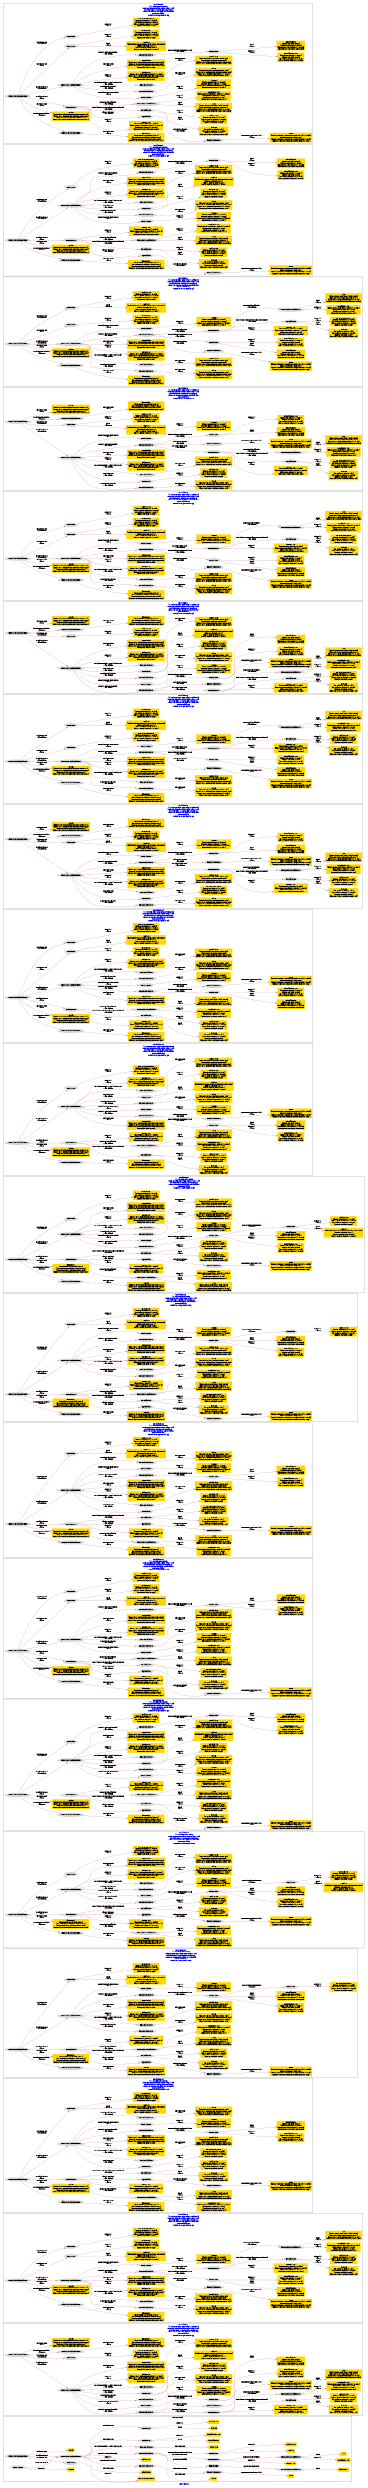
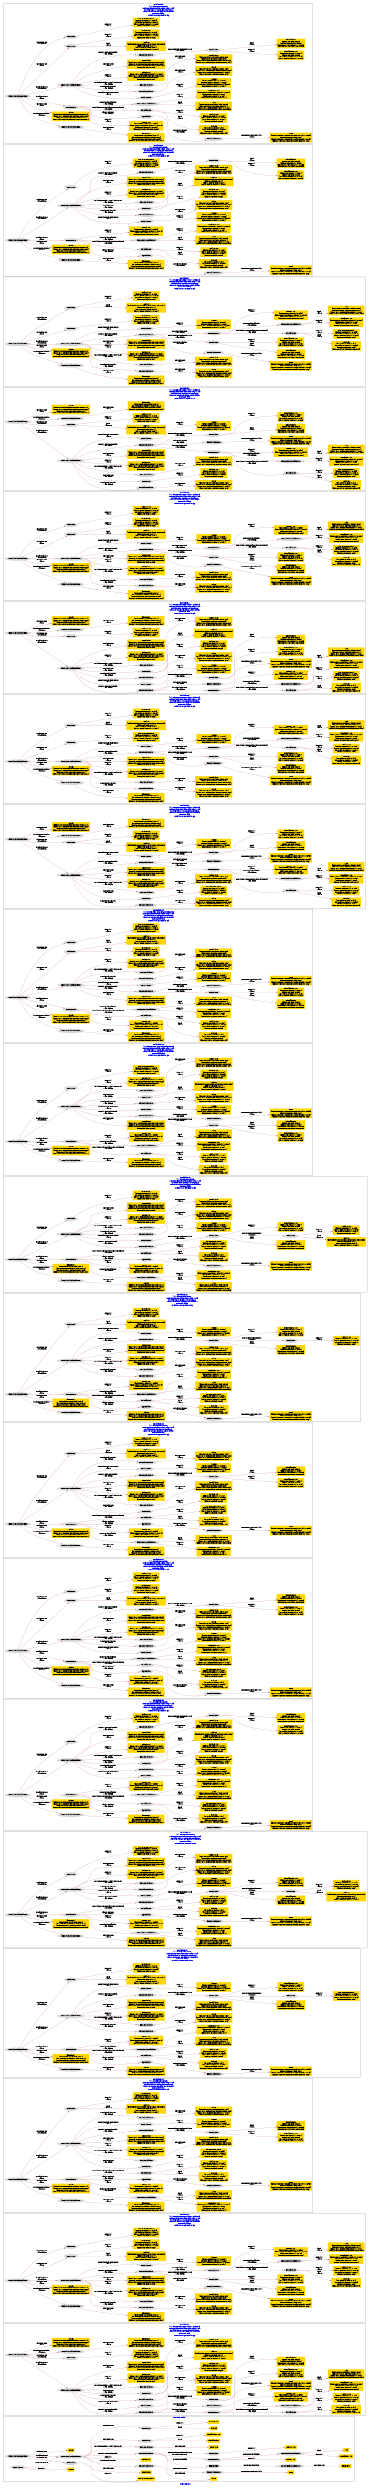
cluster "1-time model": label "1-time model" -> "1-correct model"
node "Medium": removed
edge "E44_Place_Appellation1" -> "Geography": label "label" -> "P2_has_type"
